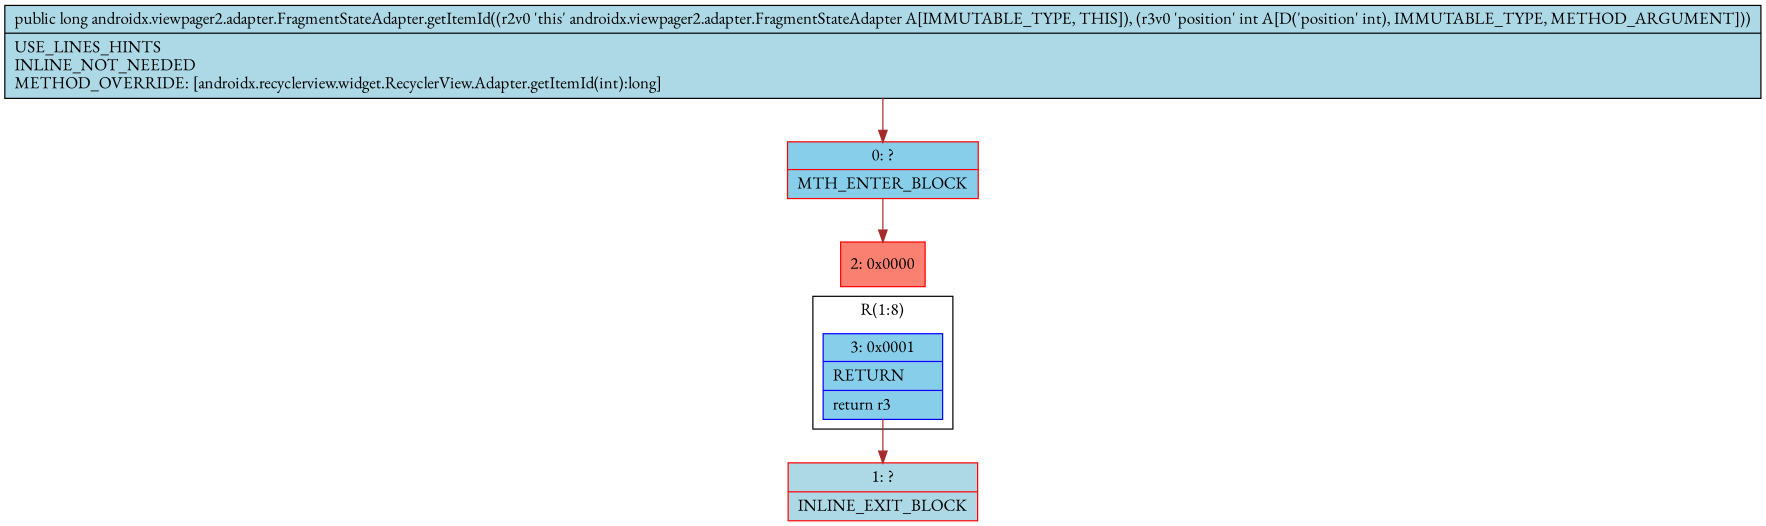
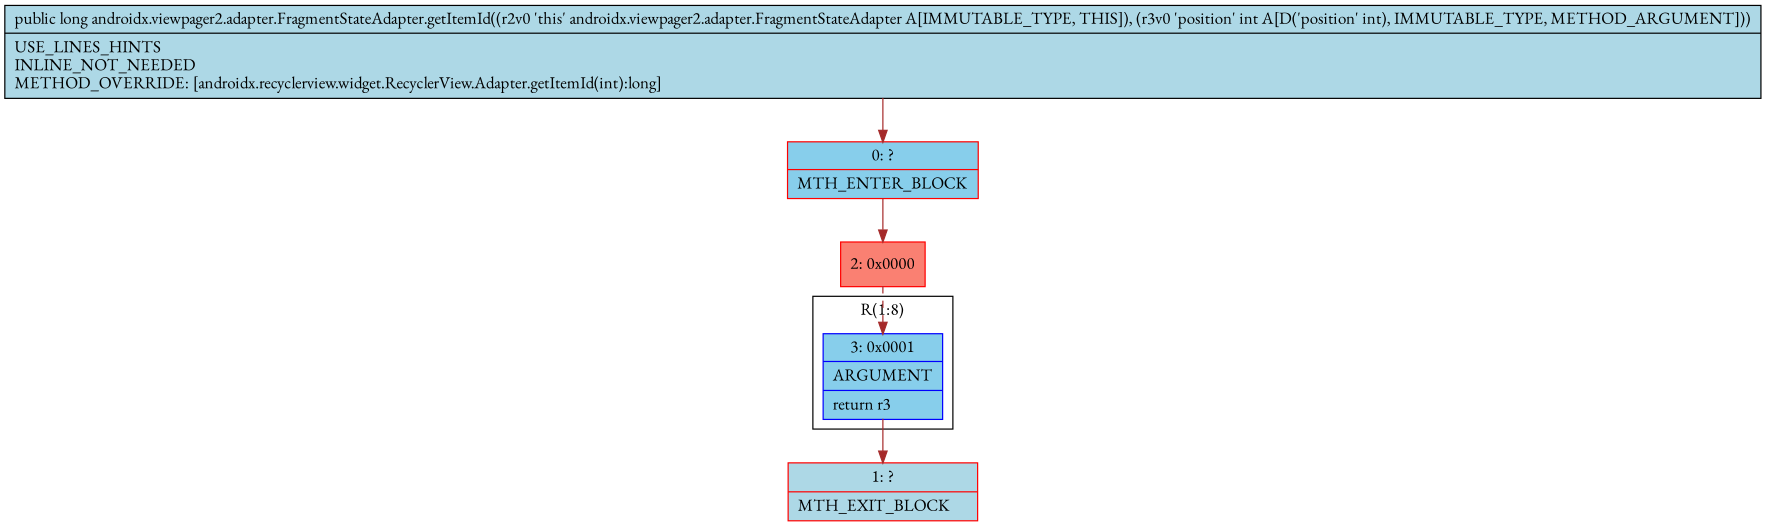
edge "2: 0x0000" -> "3: 0x0001": added
node "3: 0x0001": text "RETURN" -> "ARGUMENT"
node "1: ?": text "INLINE_EXIT_BLOCK" -> "MTH_EXIT_BLOCK"
